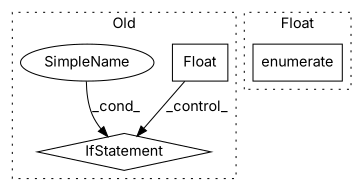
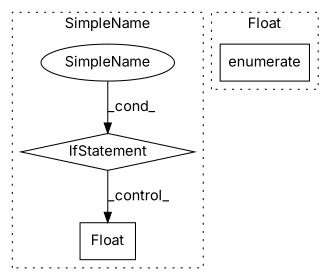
cluster "Old": label "Old" -> "SimpleName"
edge "Float" -> "IfStatement": reversed
